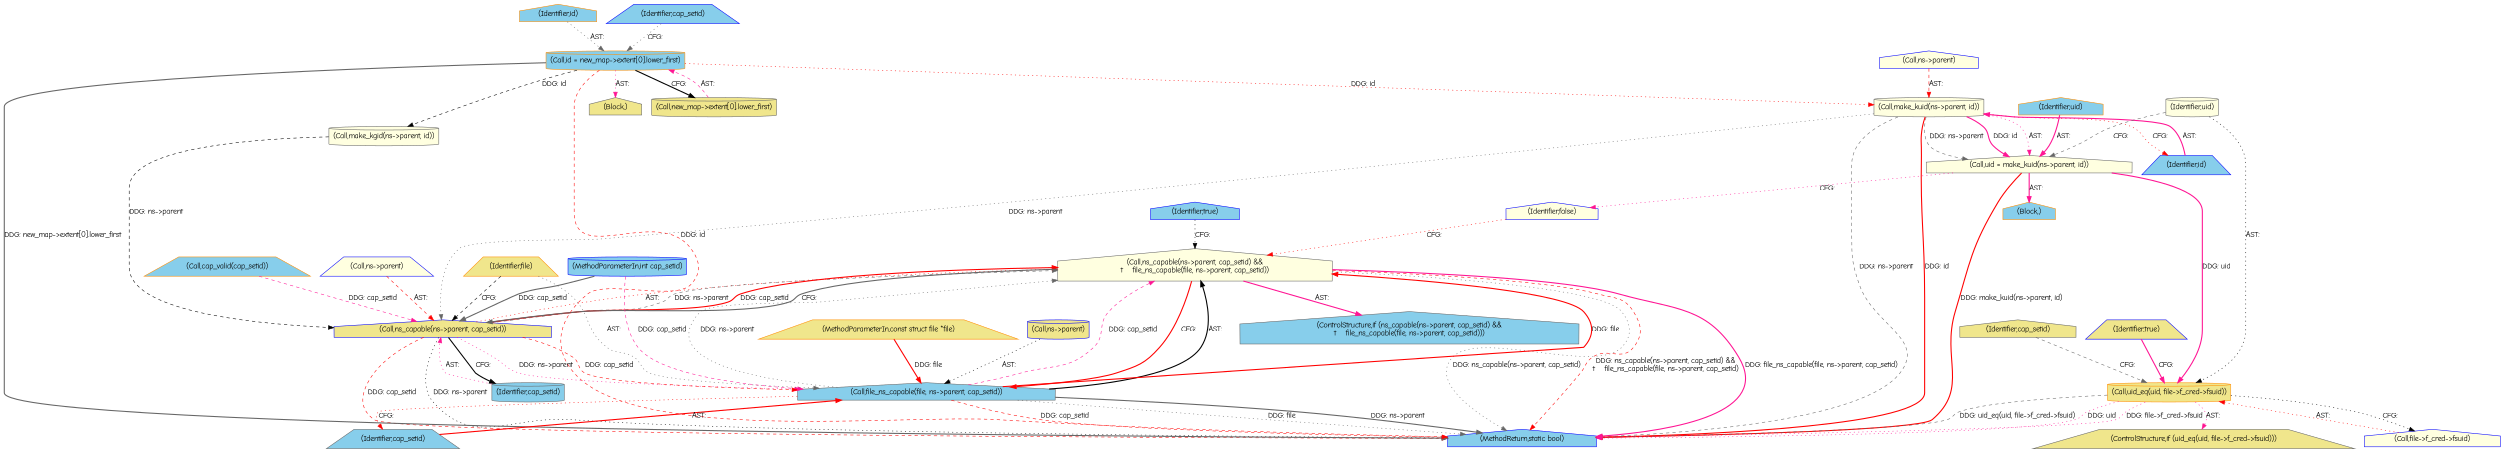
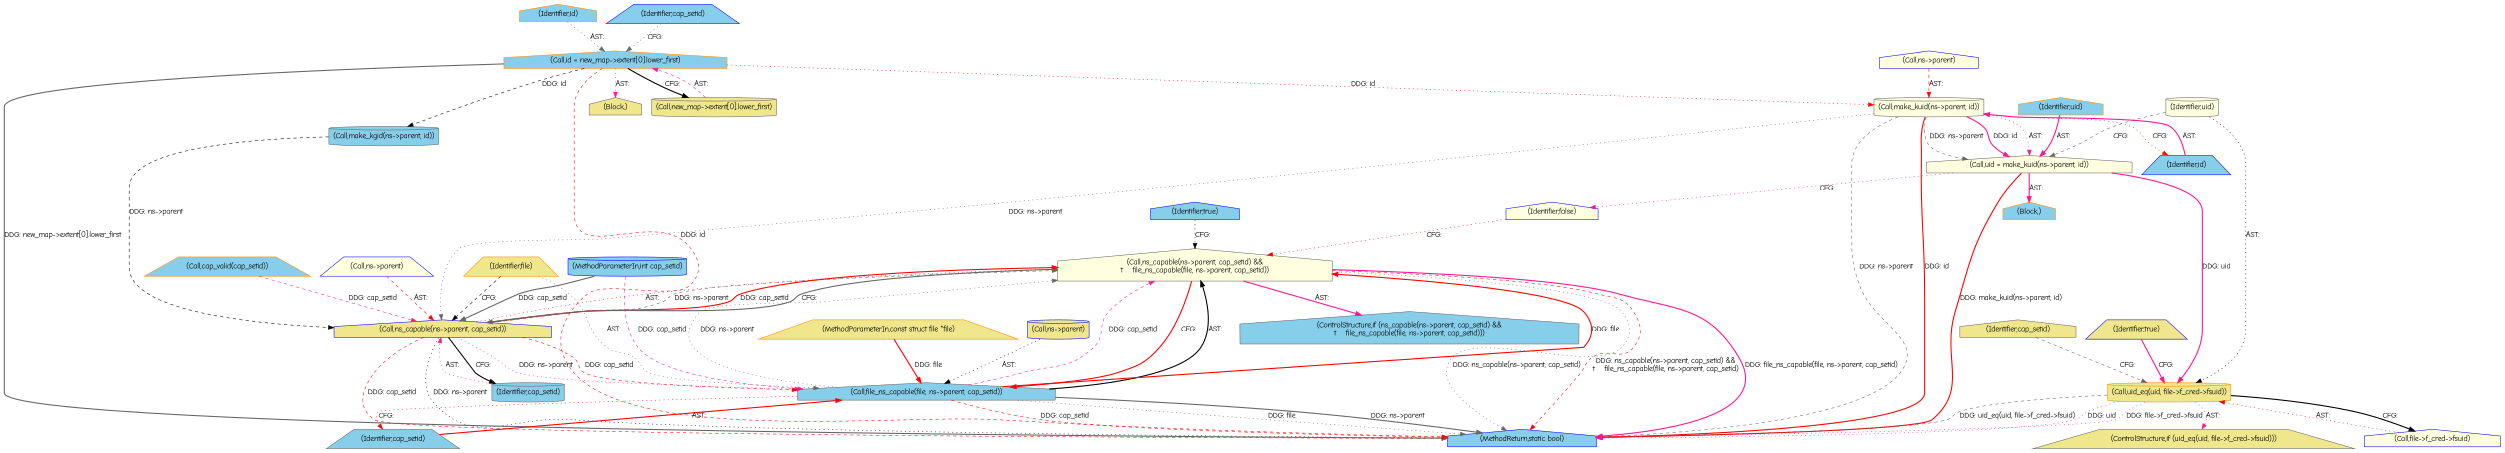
node "(Call,id = new_map->extent[0].lower_first)": shape cylinder -> house
node "(Call,make_kgid(ns->parent, id))": fillcolor lightyellow -> skyblue
edge "(Call,uid_eq(uid, file->f_cred->fsuid))" -> "(Call,file->f_cred->fsuid)": style dotted -> bold
